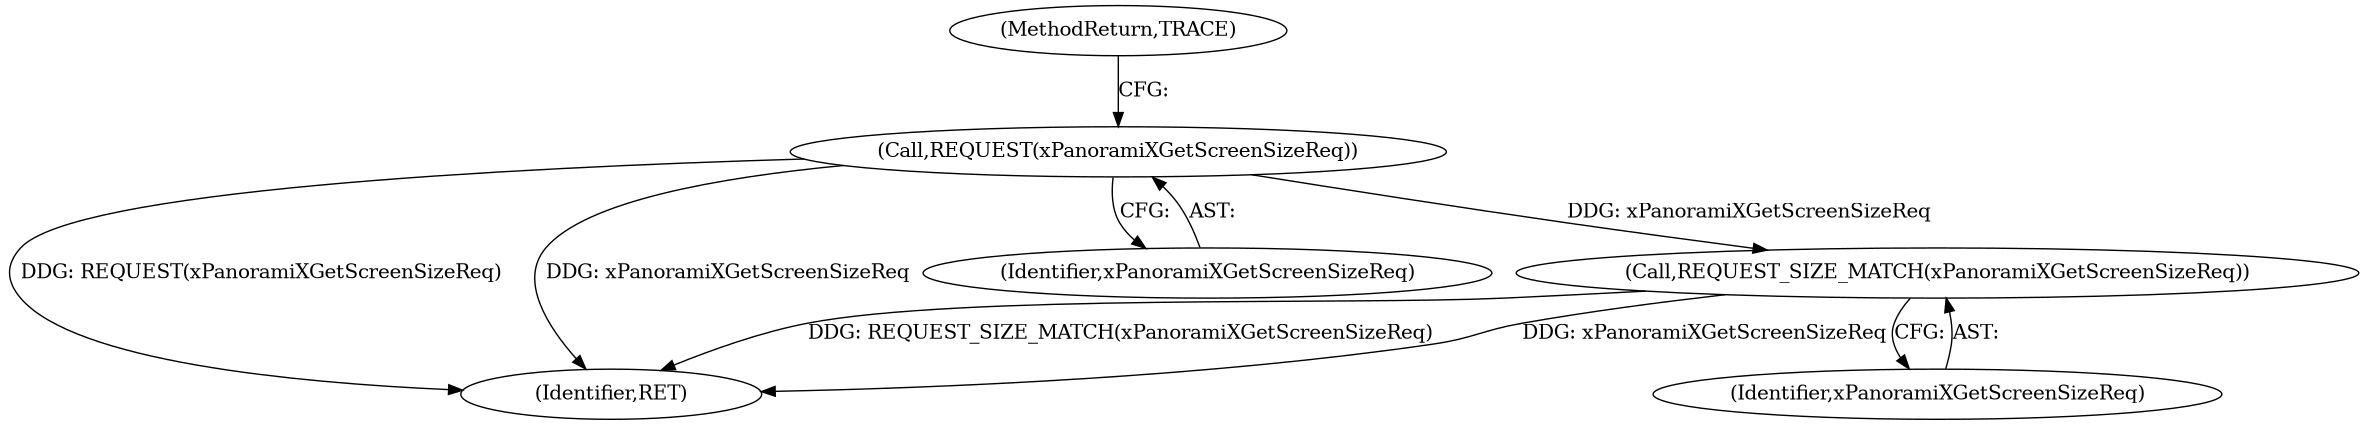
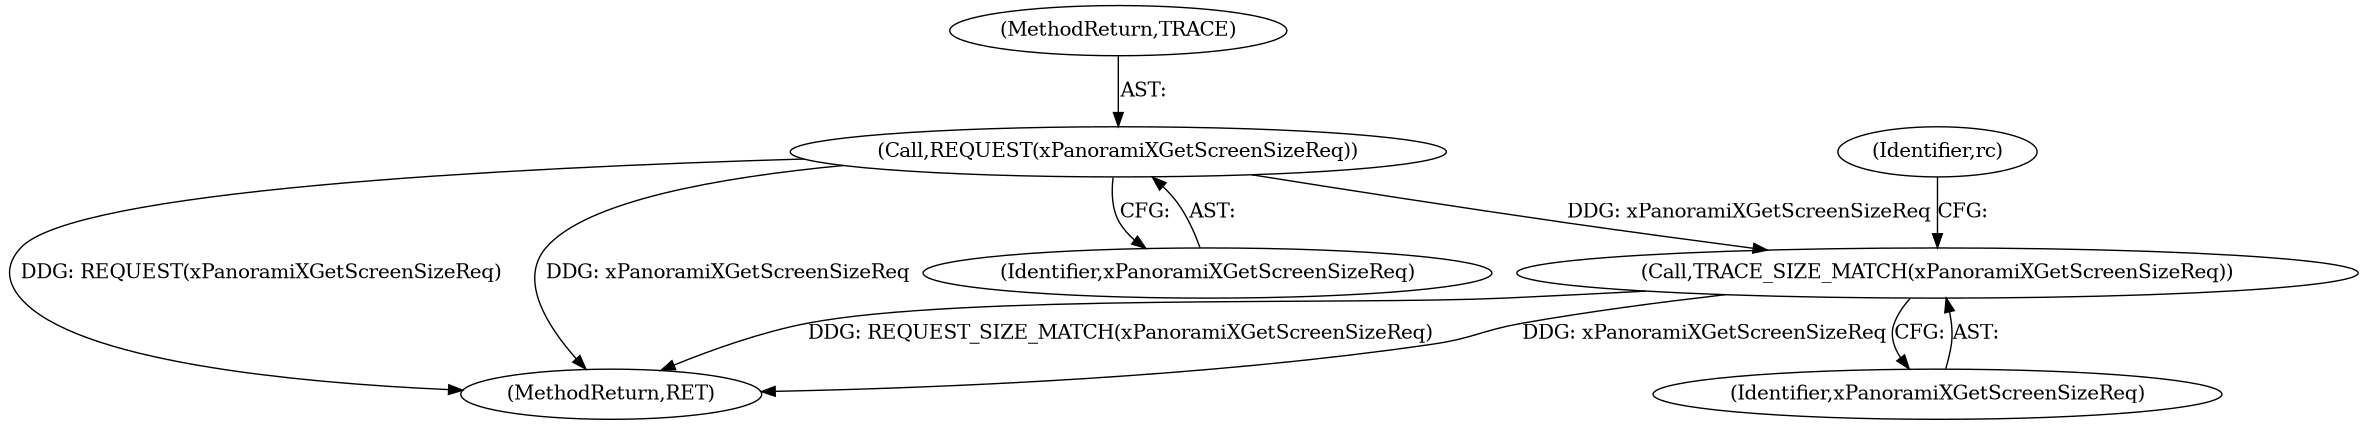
edge "(MethodReturn,TRACE)" -> "(Call,REQUEST(xPanoramiXGetScreenSizeReq))": label "CFG: " -> "AST: "
node "(Identifier,rc)": added
node "(Call,REQUEST_SIZE_MATCH(xPanoramiXGetScreenSizeReq))": label "(Call,REQUEST_SIZE_MATCH(xPanoramiXGetScreenSizeReq))" -> "(Call,TRACE_SIZE_MATCH(xPanoramiXGetScreenSizeReq))"
node "(Identifier,RET)": label "(Identifier,RET)" -> "(MethodReturn,RET)"
